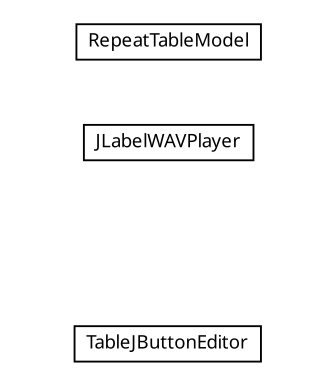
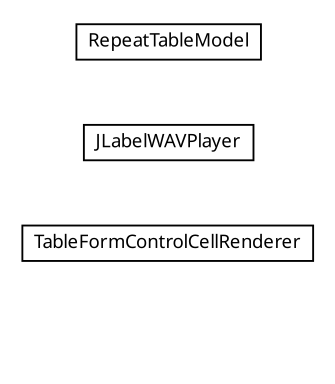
node "TableFormControlCellRenderer": added
node "TableJButtonEditor": removed
